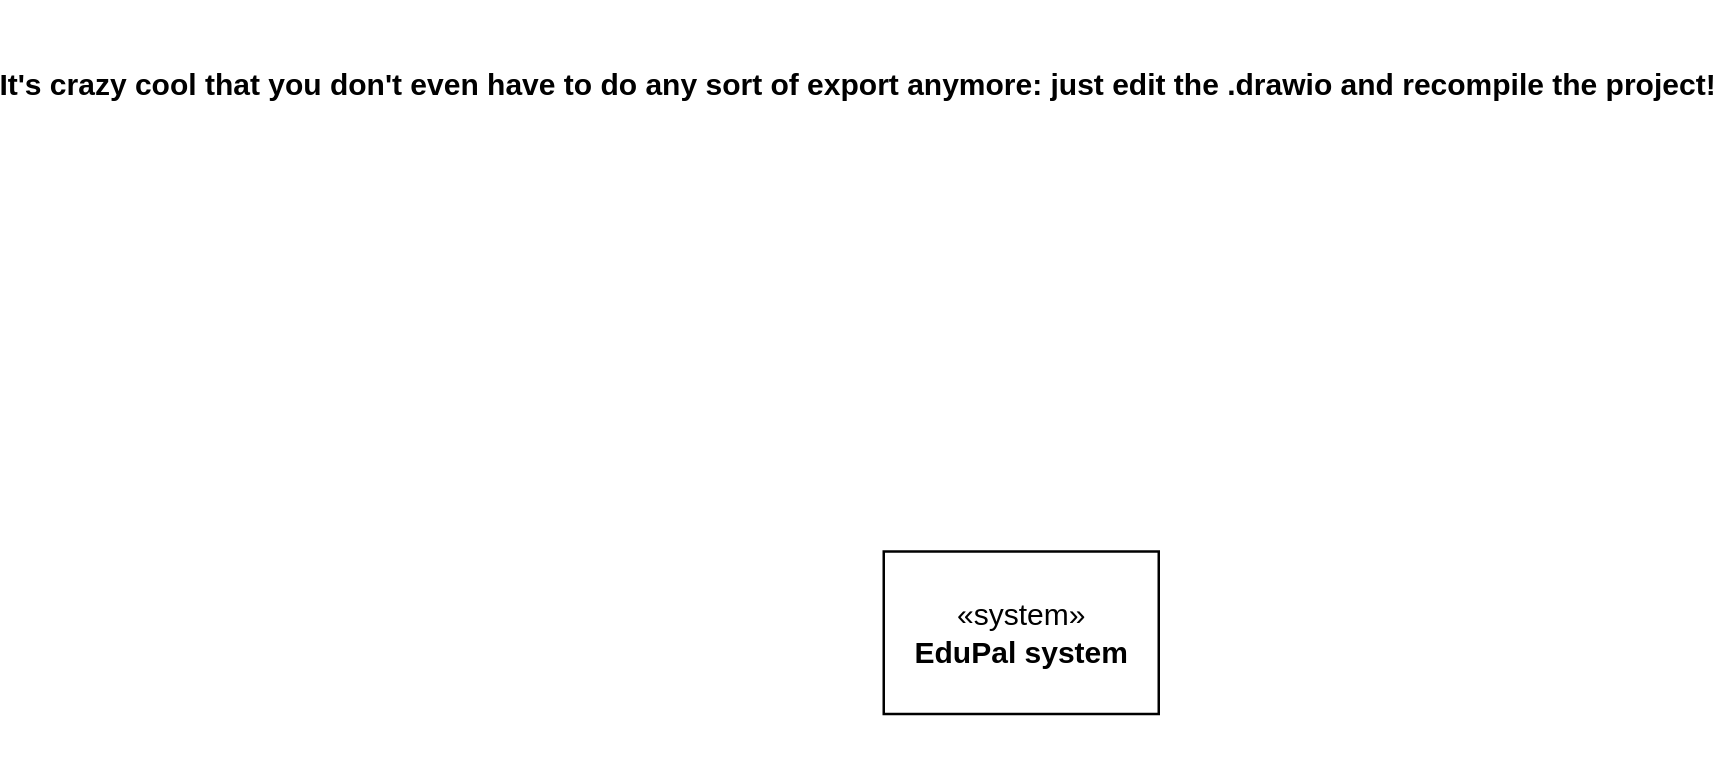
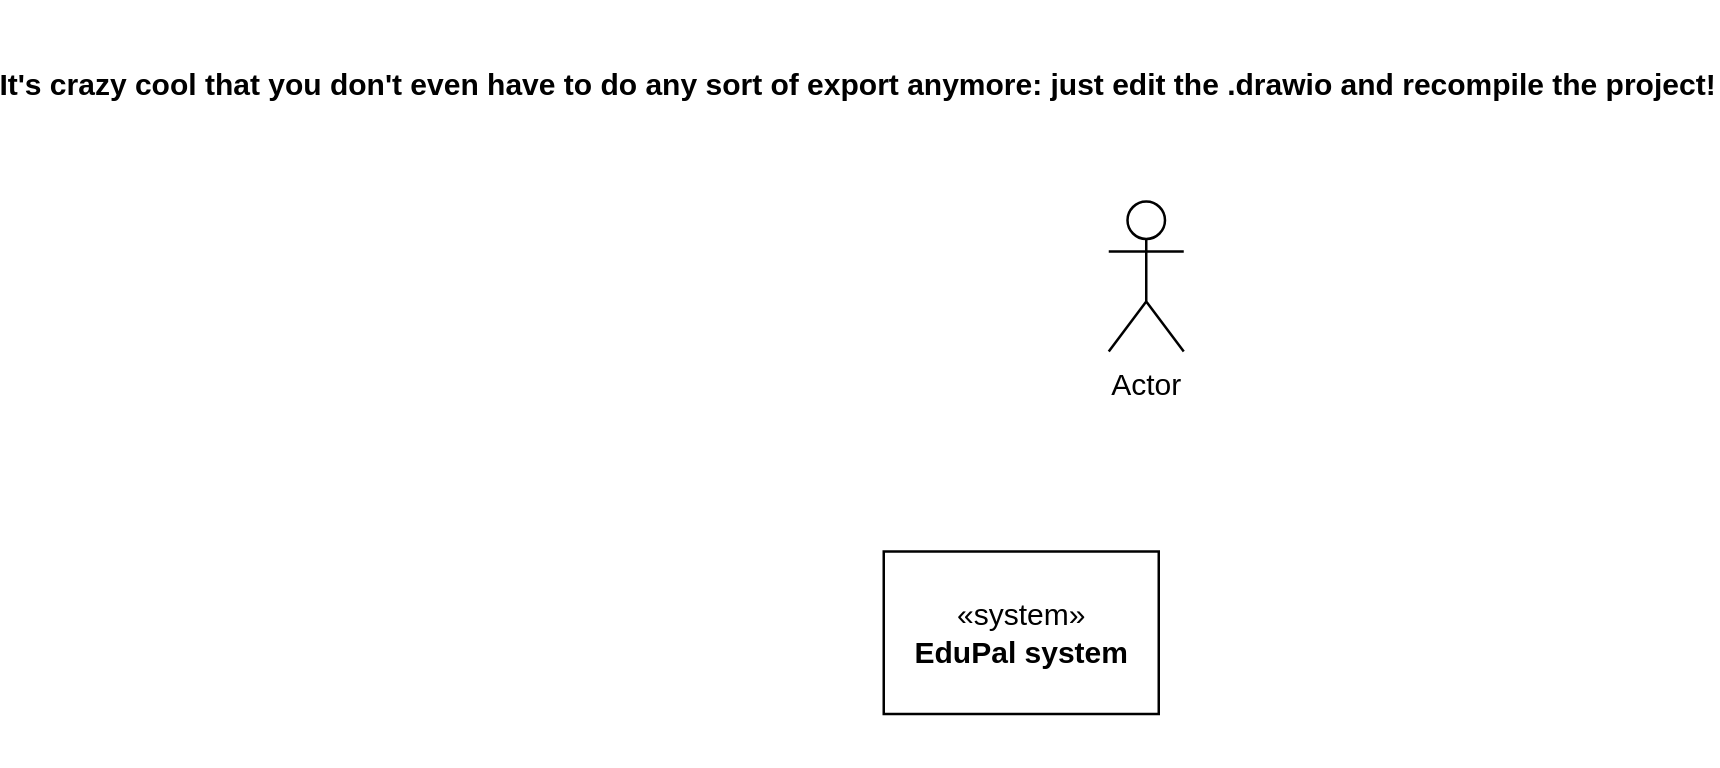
node "Actor": added
